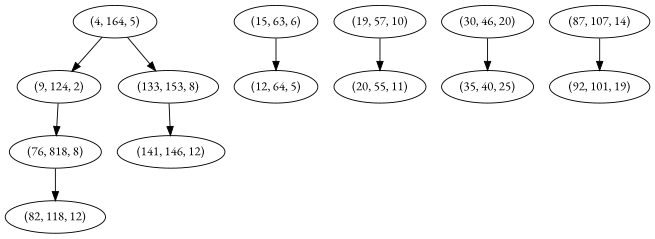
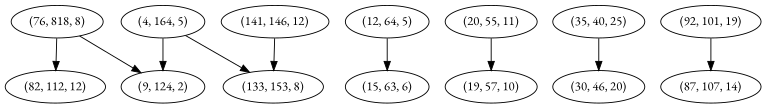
edge "(15, 63, 6)" -> "(12, 64, 5)": reversed
edge "(19, 57, 10)" -> "(20, 55, 11)": reversed
edge "(30, 46, 20)" -> "(35, 40, 25)": reversed
edge "(87, 107, 14)" -> "(92, 101, 19)": reversed
edge "(9, 124, 2)" -> "(76, 818, 8)": reversed
edge "(133, 153, 8)" -> "(141, 146, 12)": reversed
node "(82, 118, 12)": label "(82, 118, 12)" -> "(82, 112, 12)"
